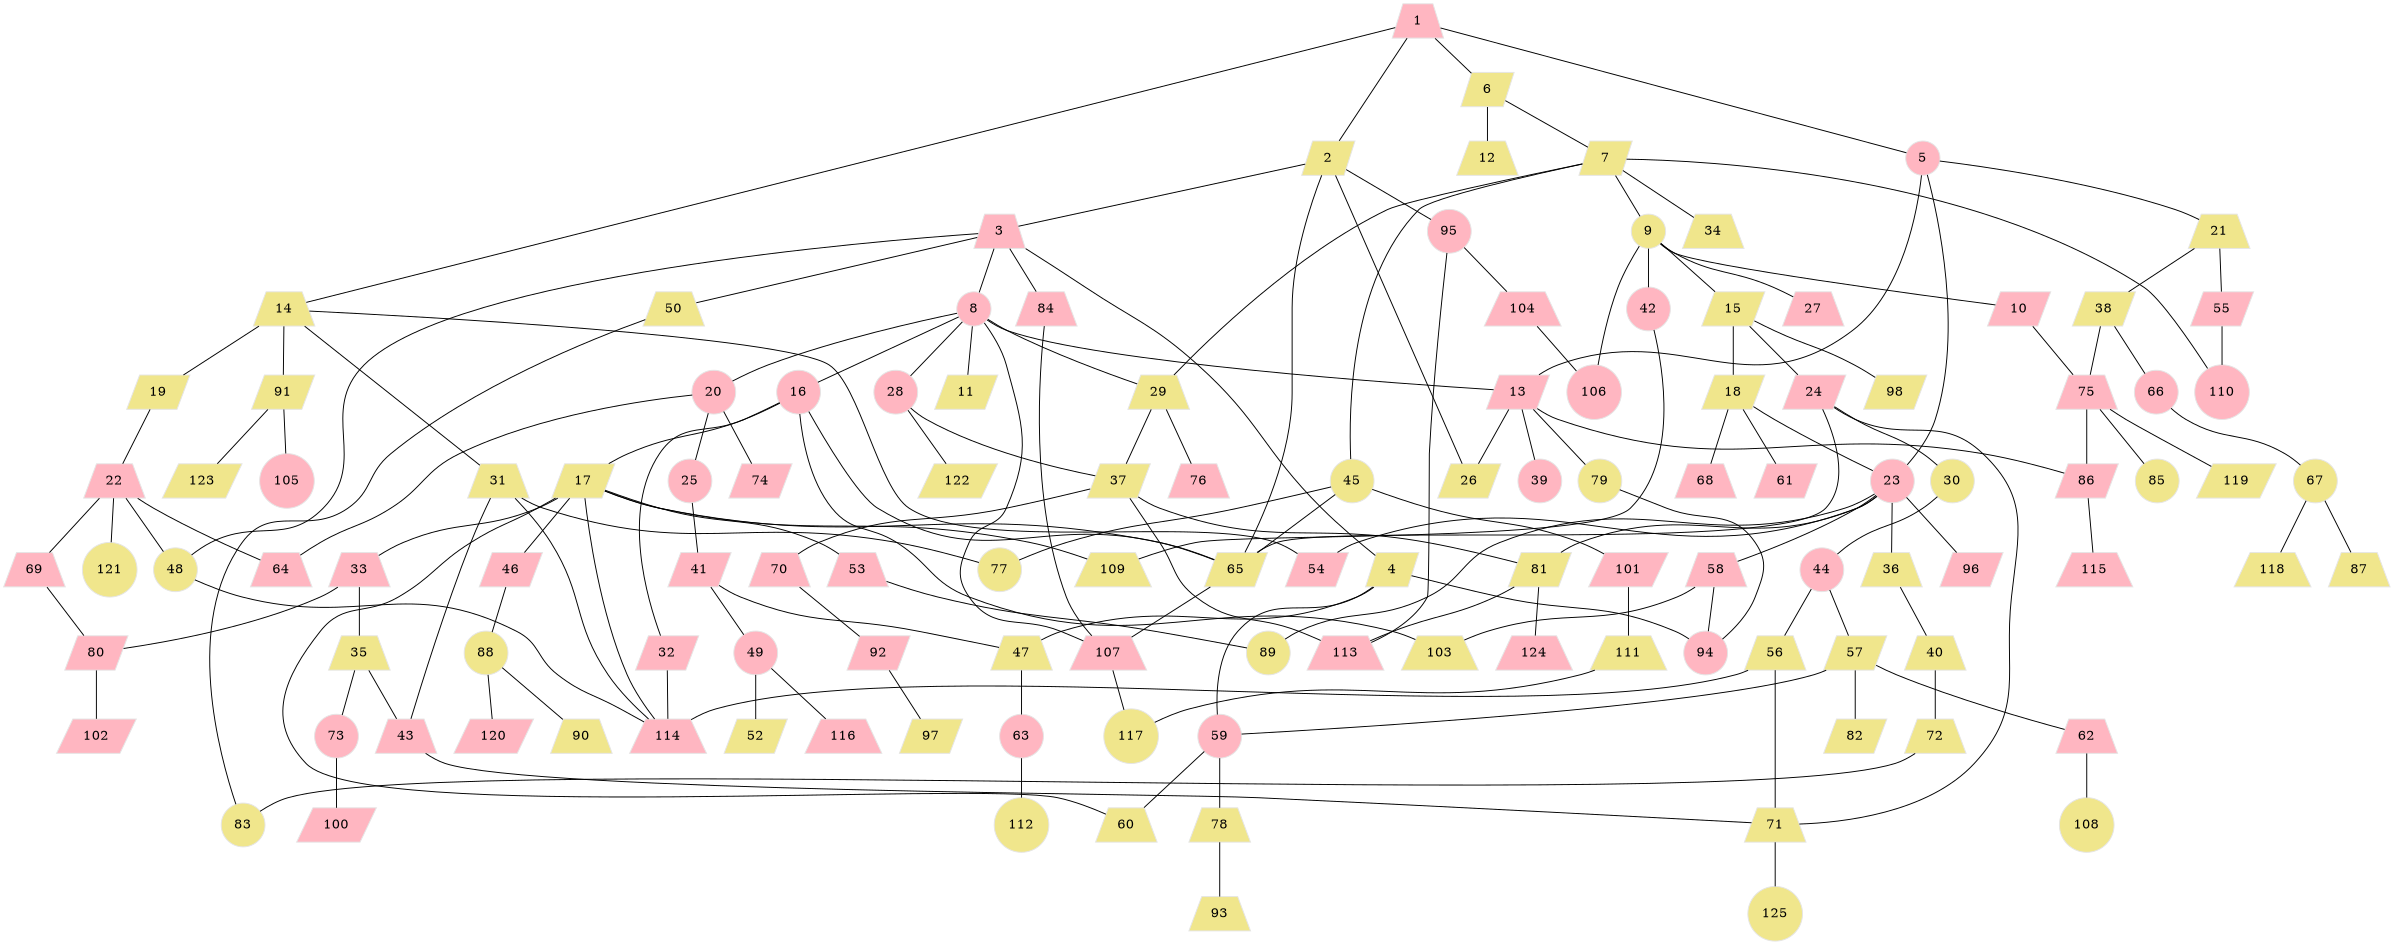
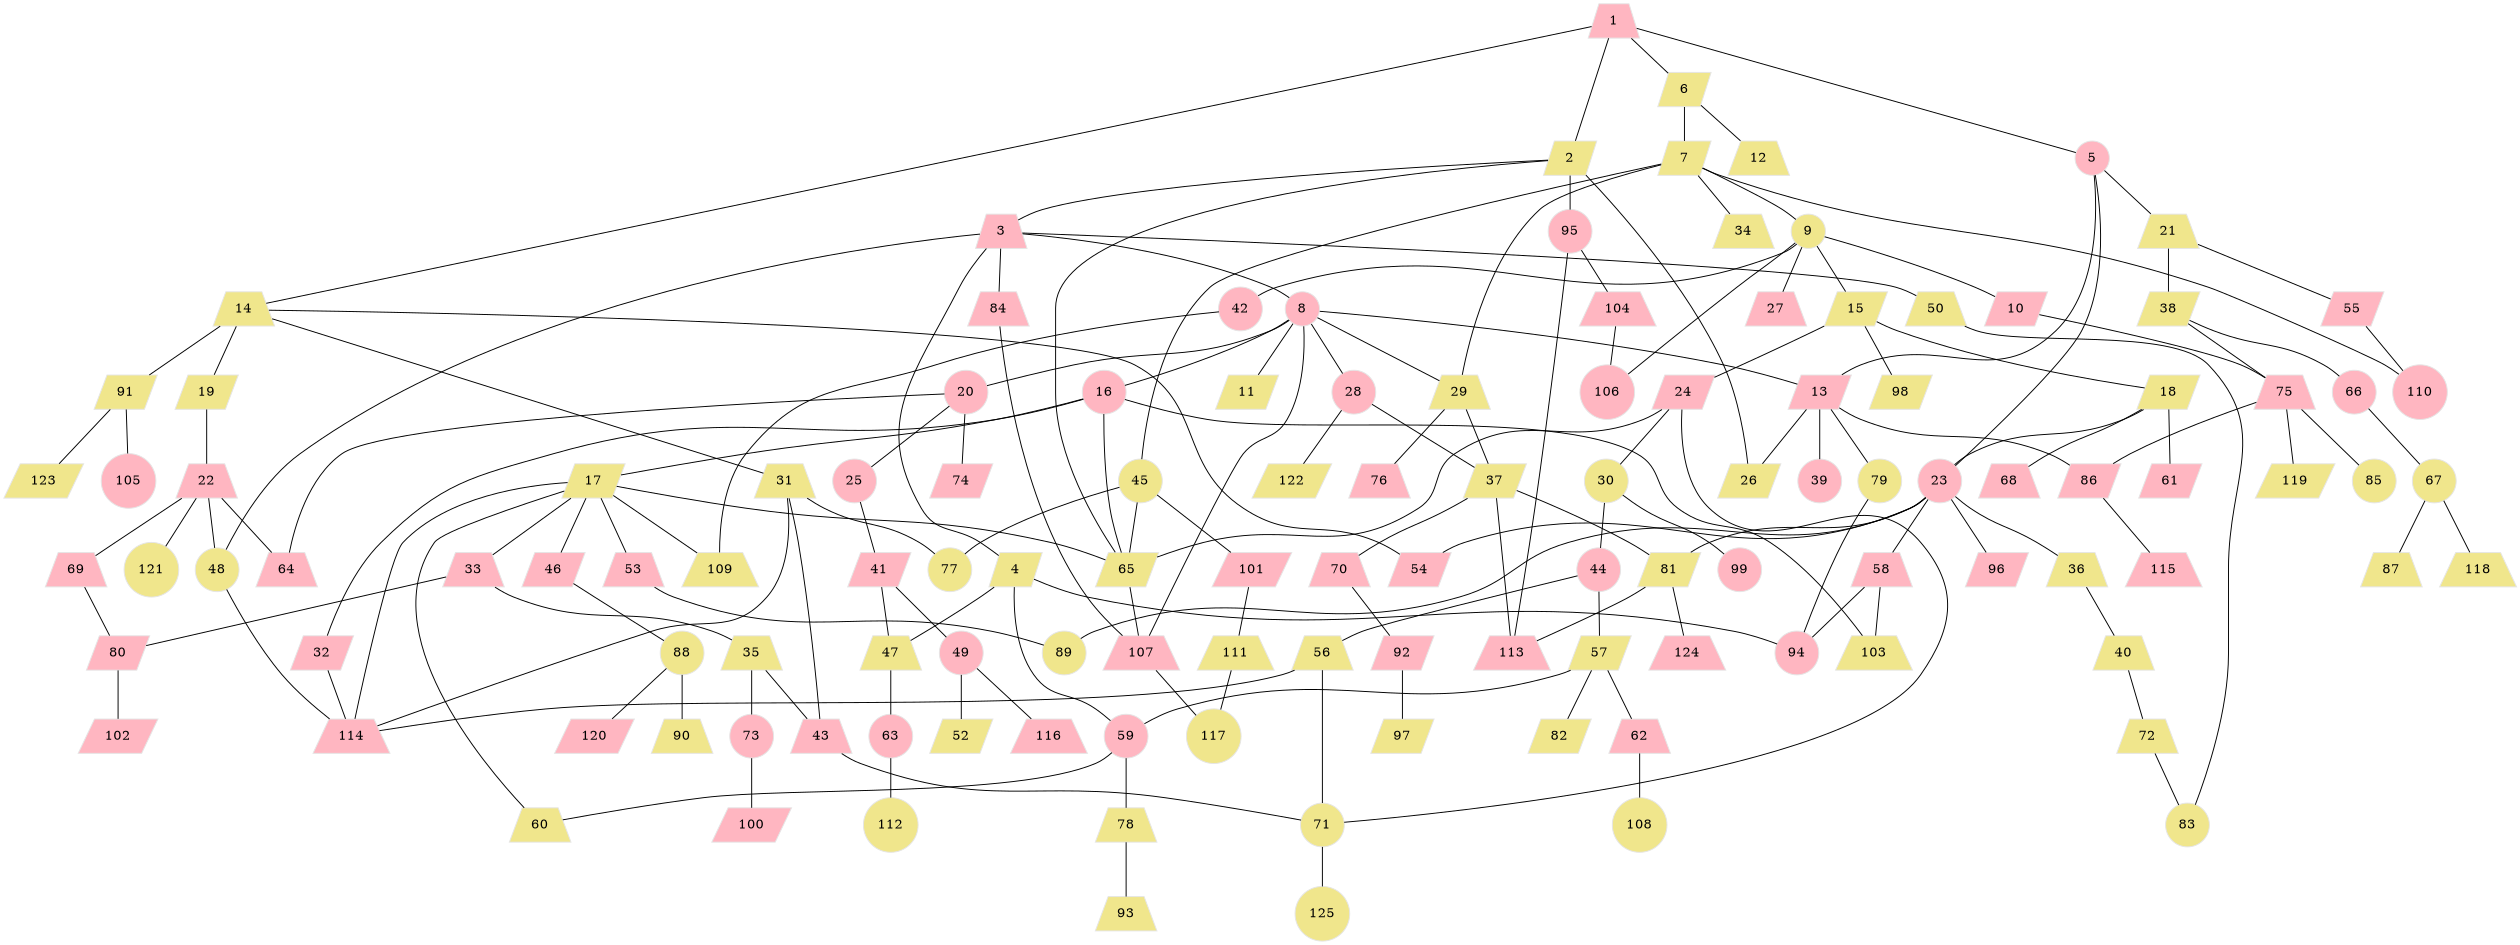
node "99": added
node "71": shape trapezium -> circle
